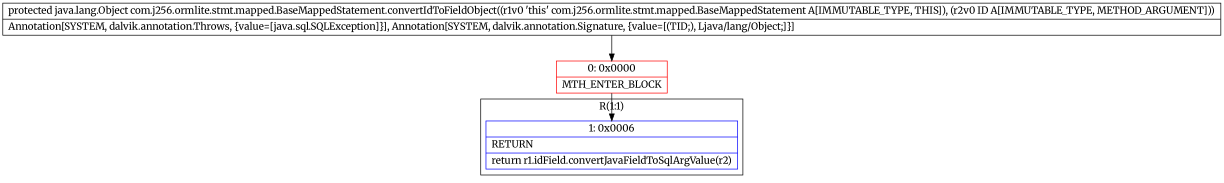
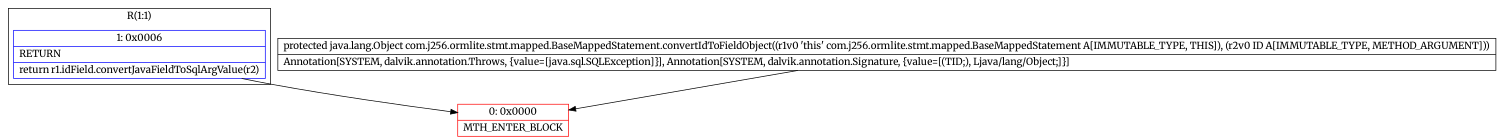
edge "0: 0x0000" -> "1: 0x0006": reversed
